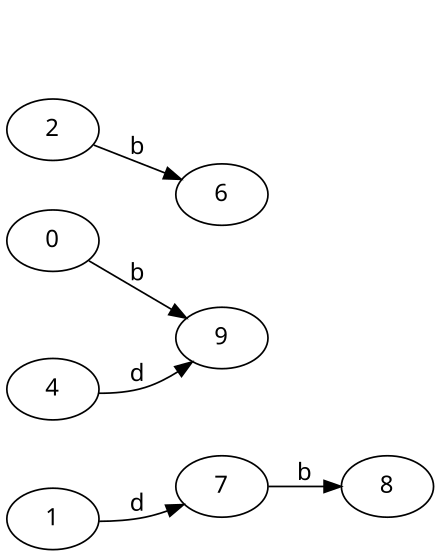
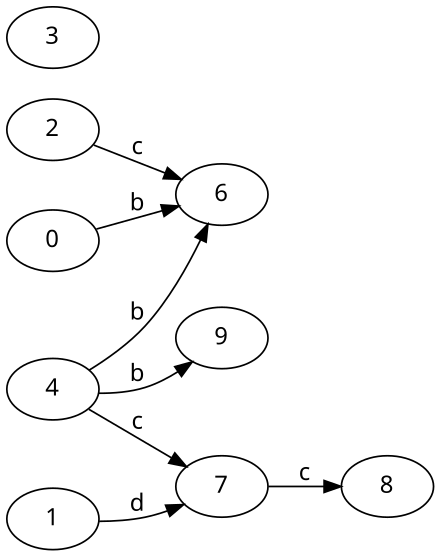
node "3": added
edge "2" -> "6": label "b" -> "c"
edge "0" -> "9": now "0" -> "6"
edge "4" -> "6": added, label "b"
edge "4" -> "9": label "d" -> "b"
edge "4" -> "7": added, label "c"
edge "7" -> "8": label "b" -> "c"
